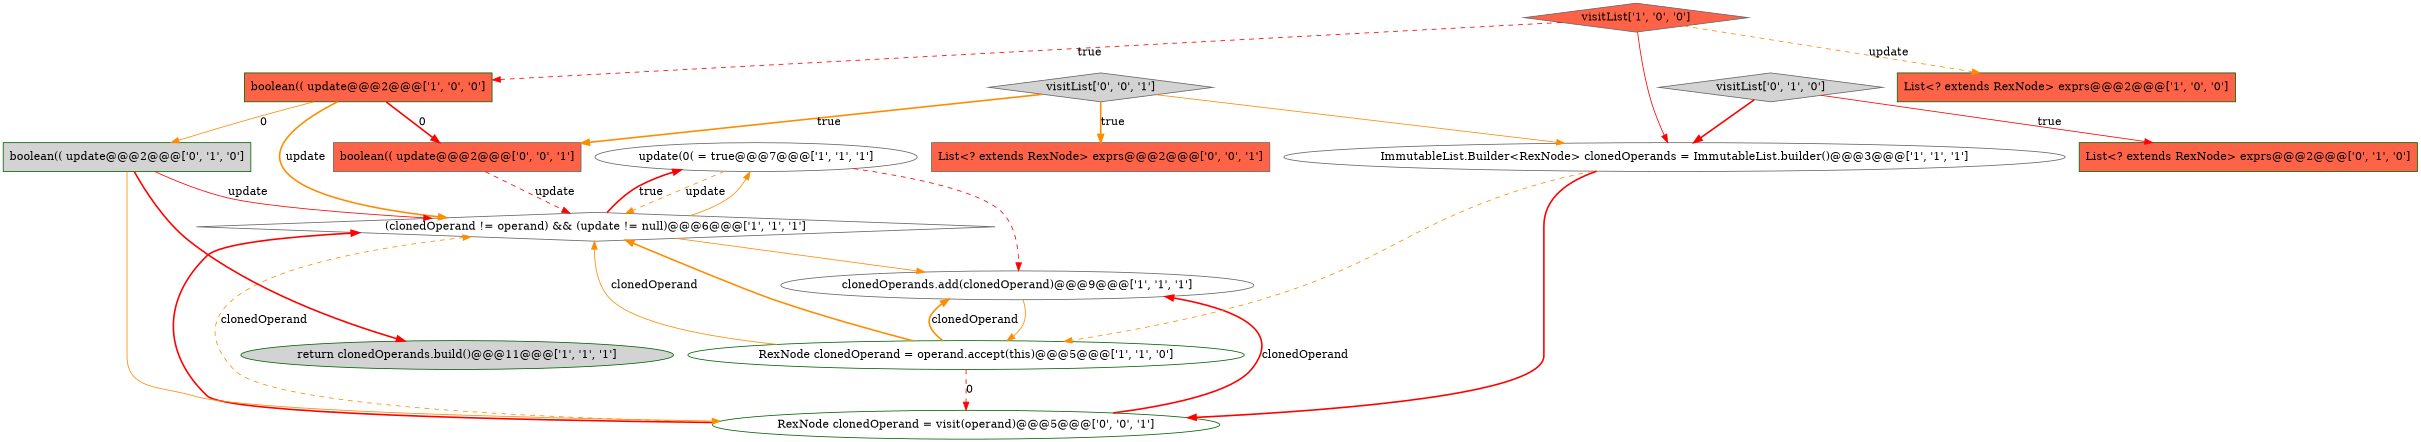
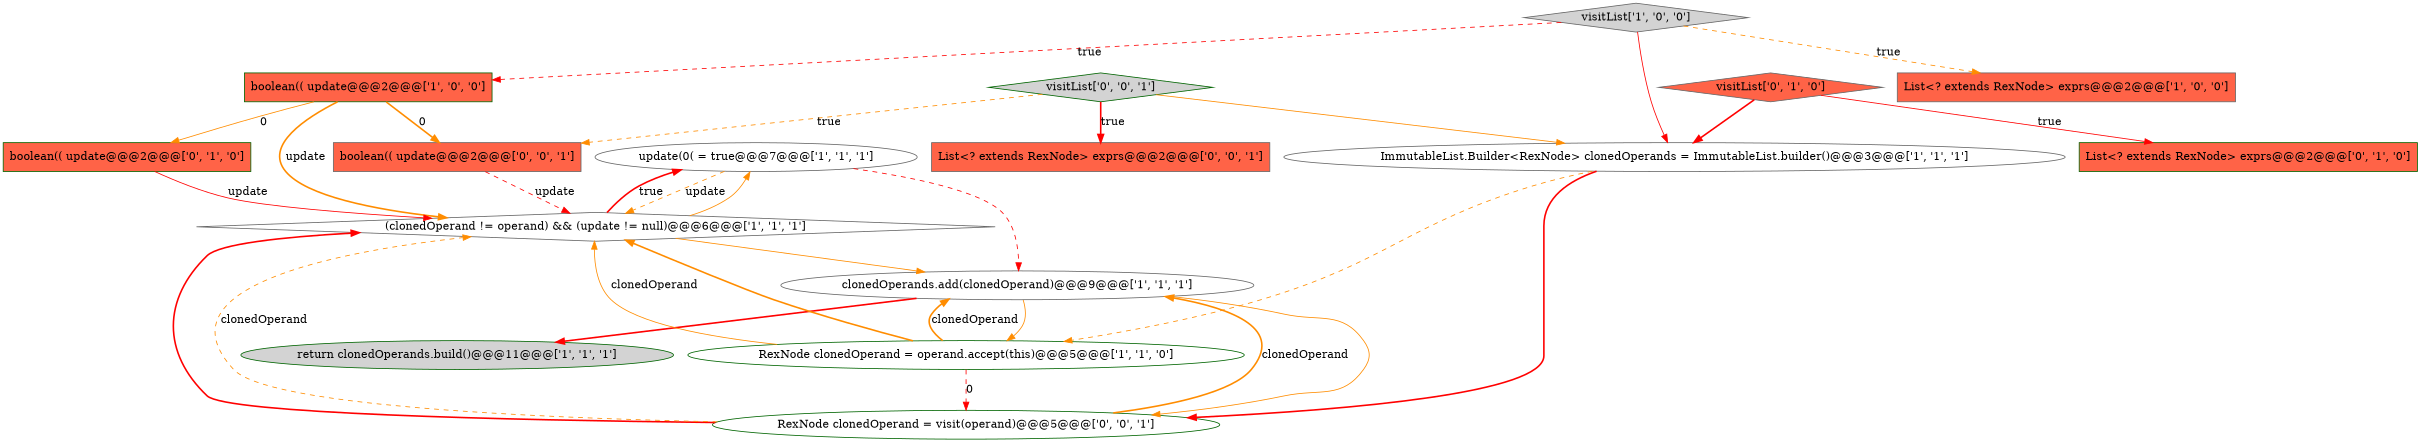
node "visitList['1', '0', '0']": fillcolor tomato -> lightgray
edge "visitList['1', '0', '0']" -> "List<? extends RexNode> exprs@@@2@@@['1', '0', '0']": label "update" -> "true"
node "visitList['0', '0', '1']": color gray40 -> darkgreen
node "visitList['0', '1', '0']": fillcolor lightgray -> tomato
node "List<? extends RexNode> exprs@@@2@@@['1', '0', '0']": color darkgreen -> gray40
edge "visitList['0', '0', '1']" -> "boolean(( update@@@2@@@['0', '0', '1']": style bold -> dashed
edge "visitList['0', '0', '1']" -> "List<? extends RexNode> exprs@@@2@@@['0', '0', '1']": color darkorange -> red
edge "boolean(( update@@@2@@@['1', '0', '0']" -> "boolean(( update@@@2@@@['0', '0', '1']": color red -> darkorange
node "boolean(( update@@@2@@@['0', '1', '0']": fillcolor lightgray -> tomato
edge "boolean(( update@@@2@@@['0', '1', '0']" -> "return clonedOperands.build()@@@11@@@['1', '1', '1']": now "clonedOperands.add(clonedOperand)@@@9@@@['1', '1', '1']" -> "return clonedOperands.build()@@@11@@@['1', '1', '1']"
edge "RexNode clonedOperand = visit(operand)@@@5@@@['0', '0', '1']" -> "clonedOperands.add(clonedOperand)@@@9@@@['1', '1', '1']": color red -> darkorange
edge "boolean(( update@@@2@@@['0', '1', '0']" -> "RexNode clonedOperand = visit(operand)@@@5@@@['0', '0', '1']": now "clonedOperands.add(clonedOperand)@@@9@@@['1', '1', '1']" -> "RexNode clonedOperand = visit(operand)@@@5@@@['0', '0', '1']"
